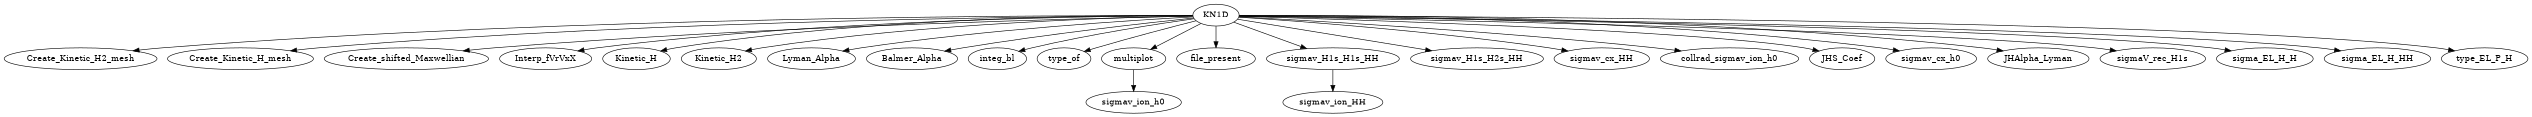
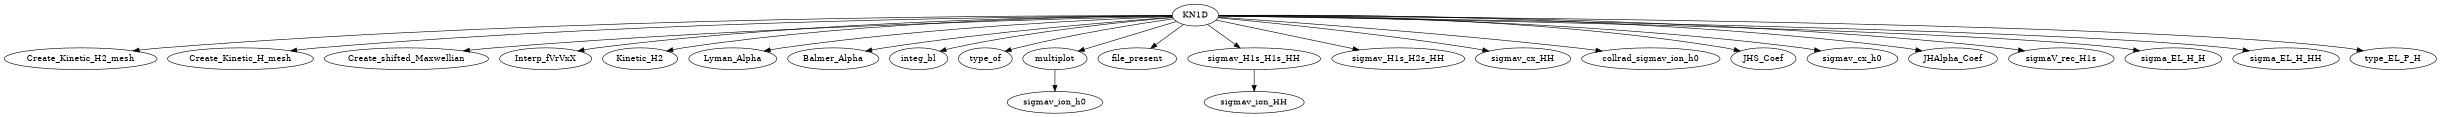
node "Kinetic_H": removed
node "JHAlpha_Lyman": label "JHAlpha_Lyman" -> "JHAlpha_Coef"
